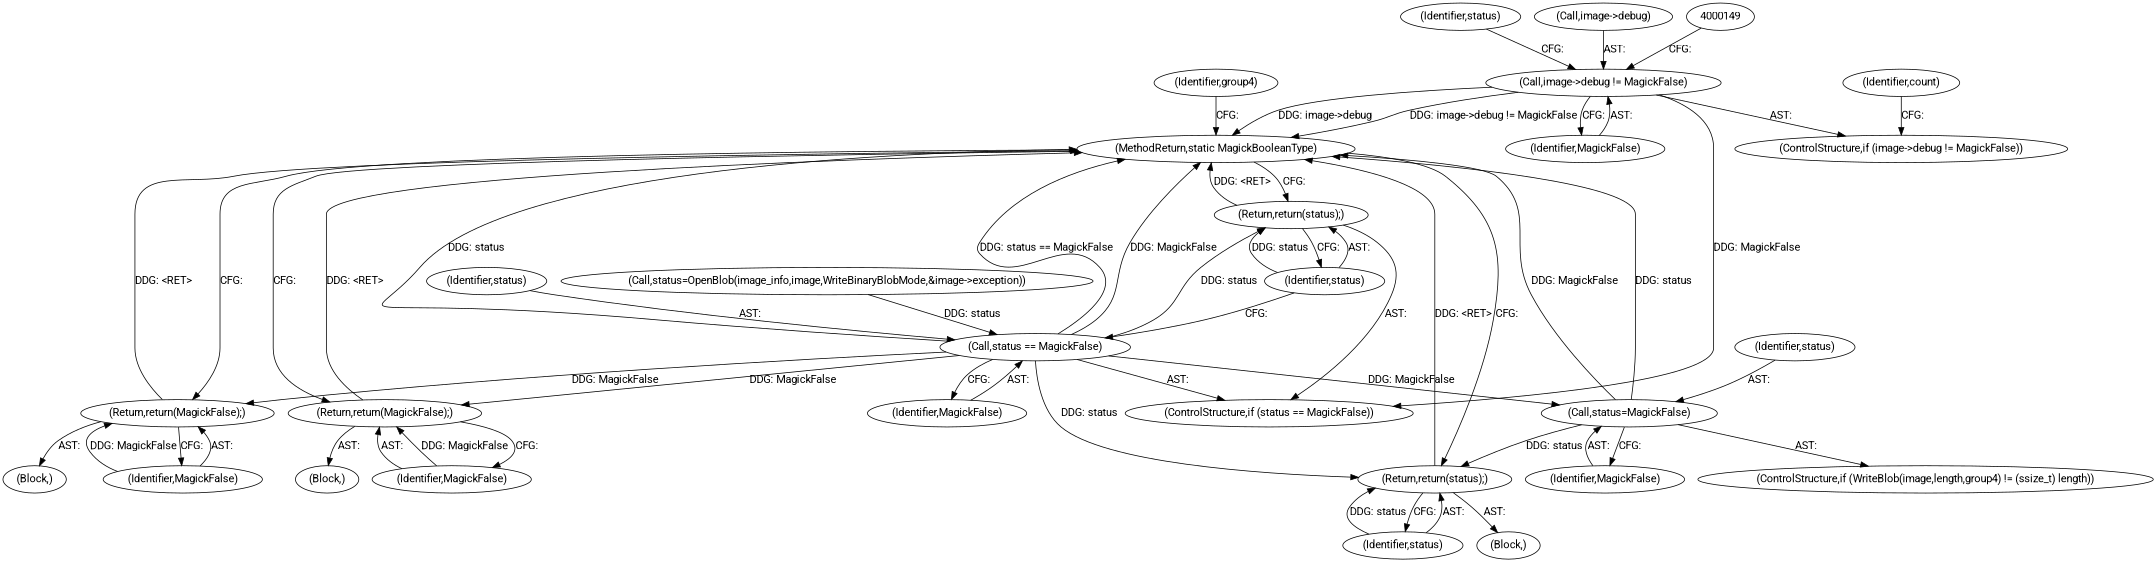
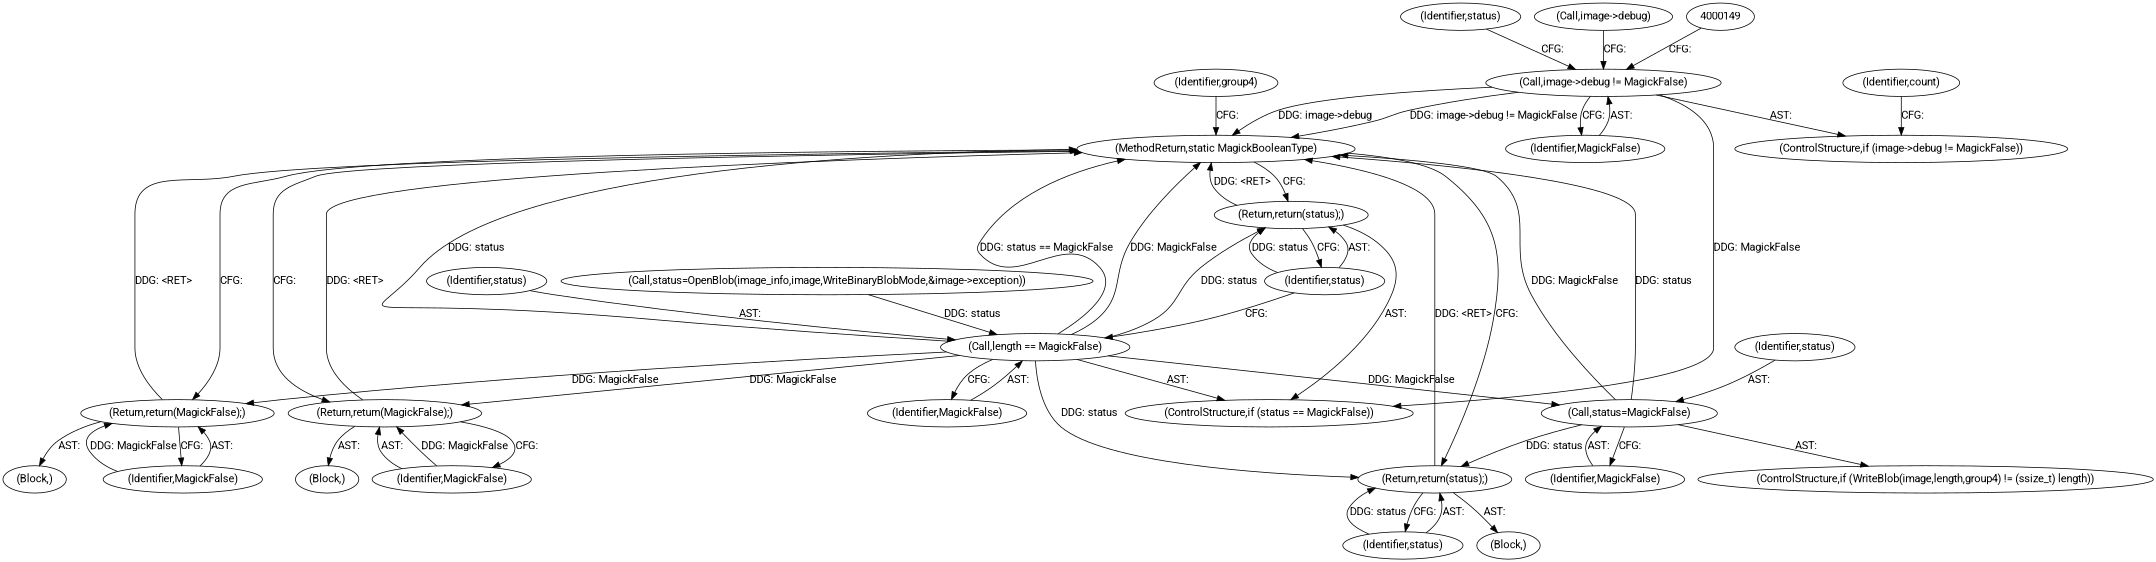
edge "(Call,image->debug)" -> "(Call,image->debug != MagickFalse)": label "AST: " -> "CFG: "
node "(Call,status == MagickFalse)": label "(Call,status == MagickFalse)" -> "(Call,length == MagickFalse)"
